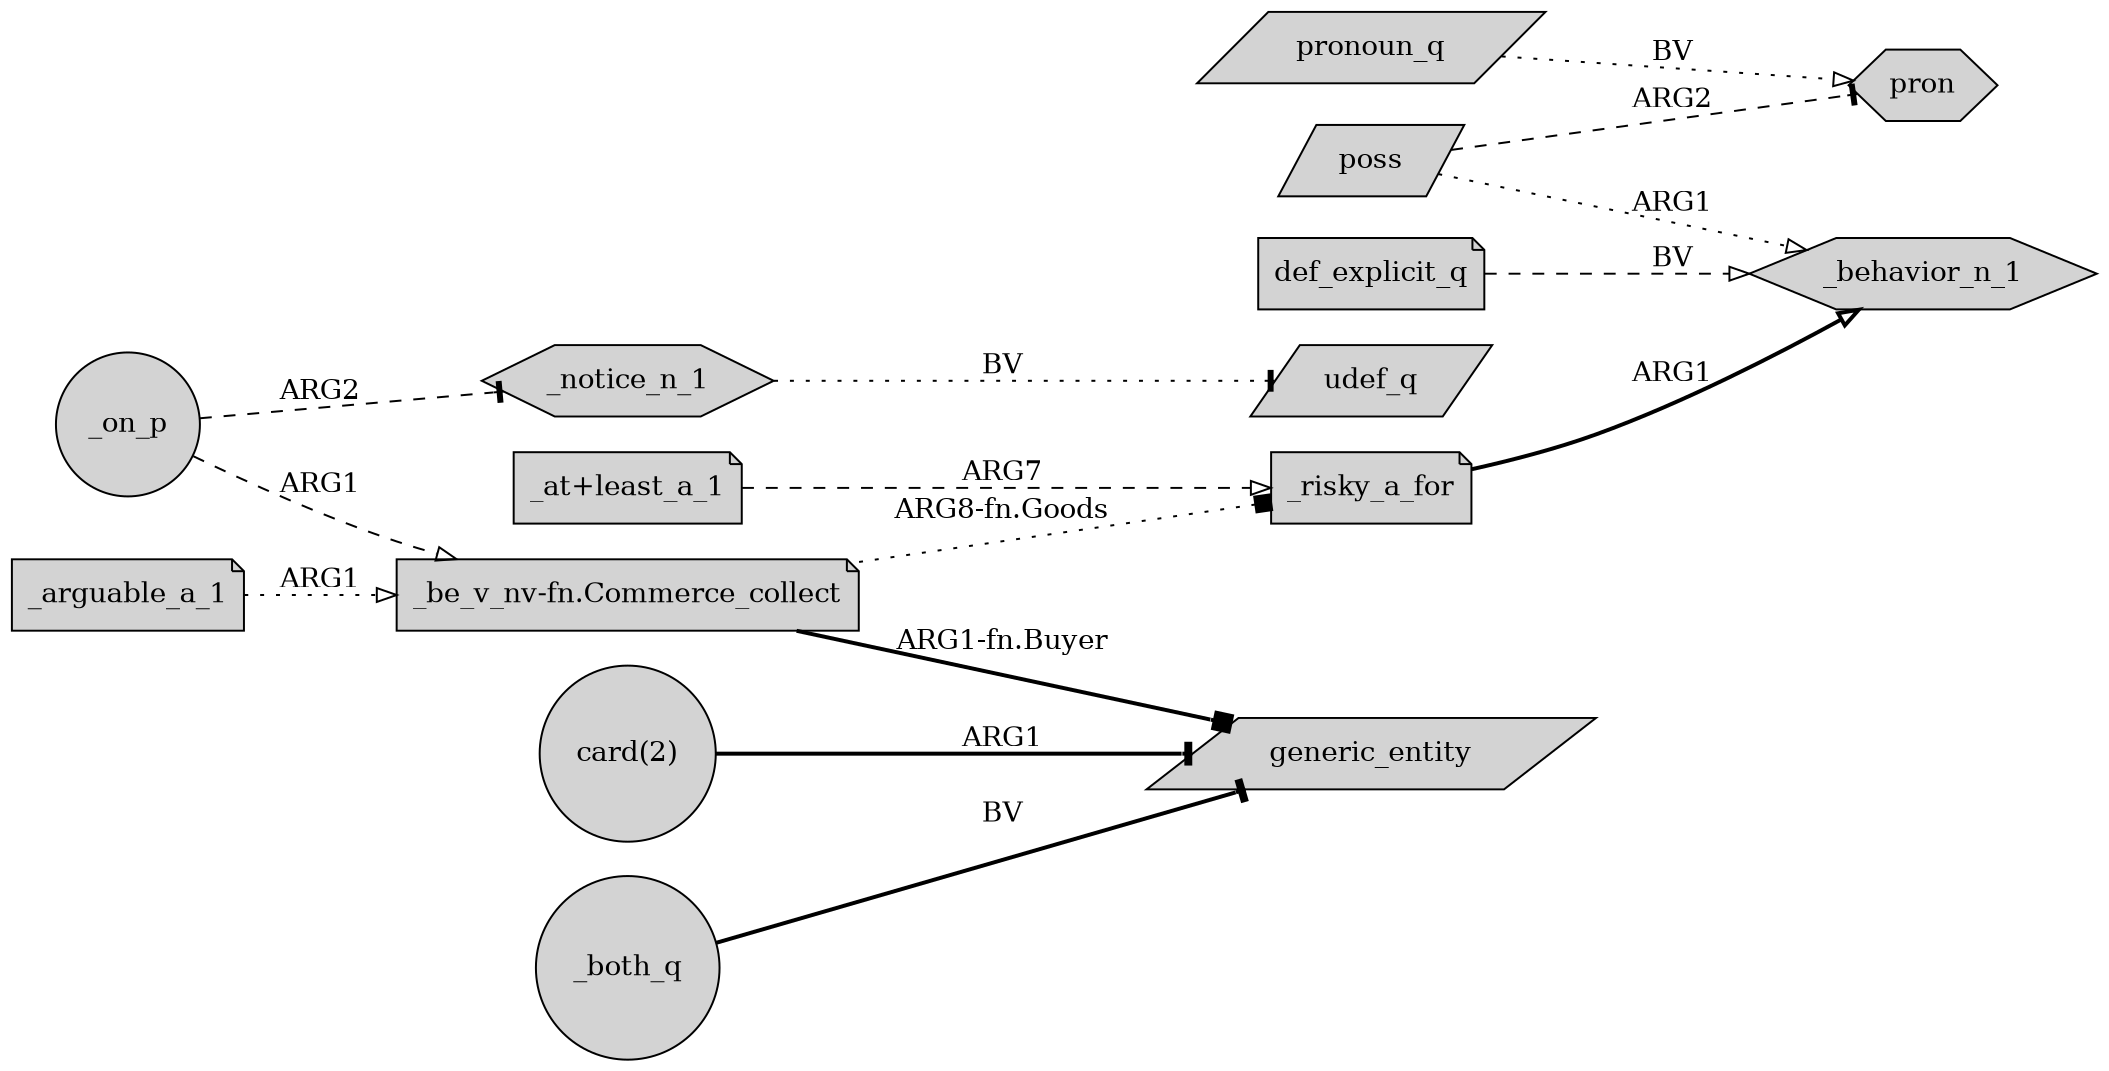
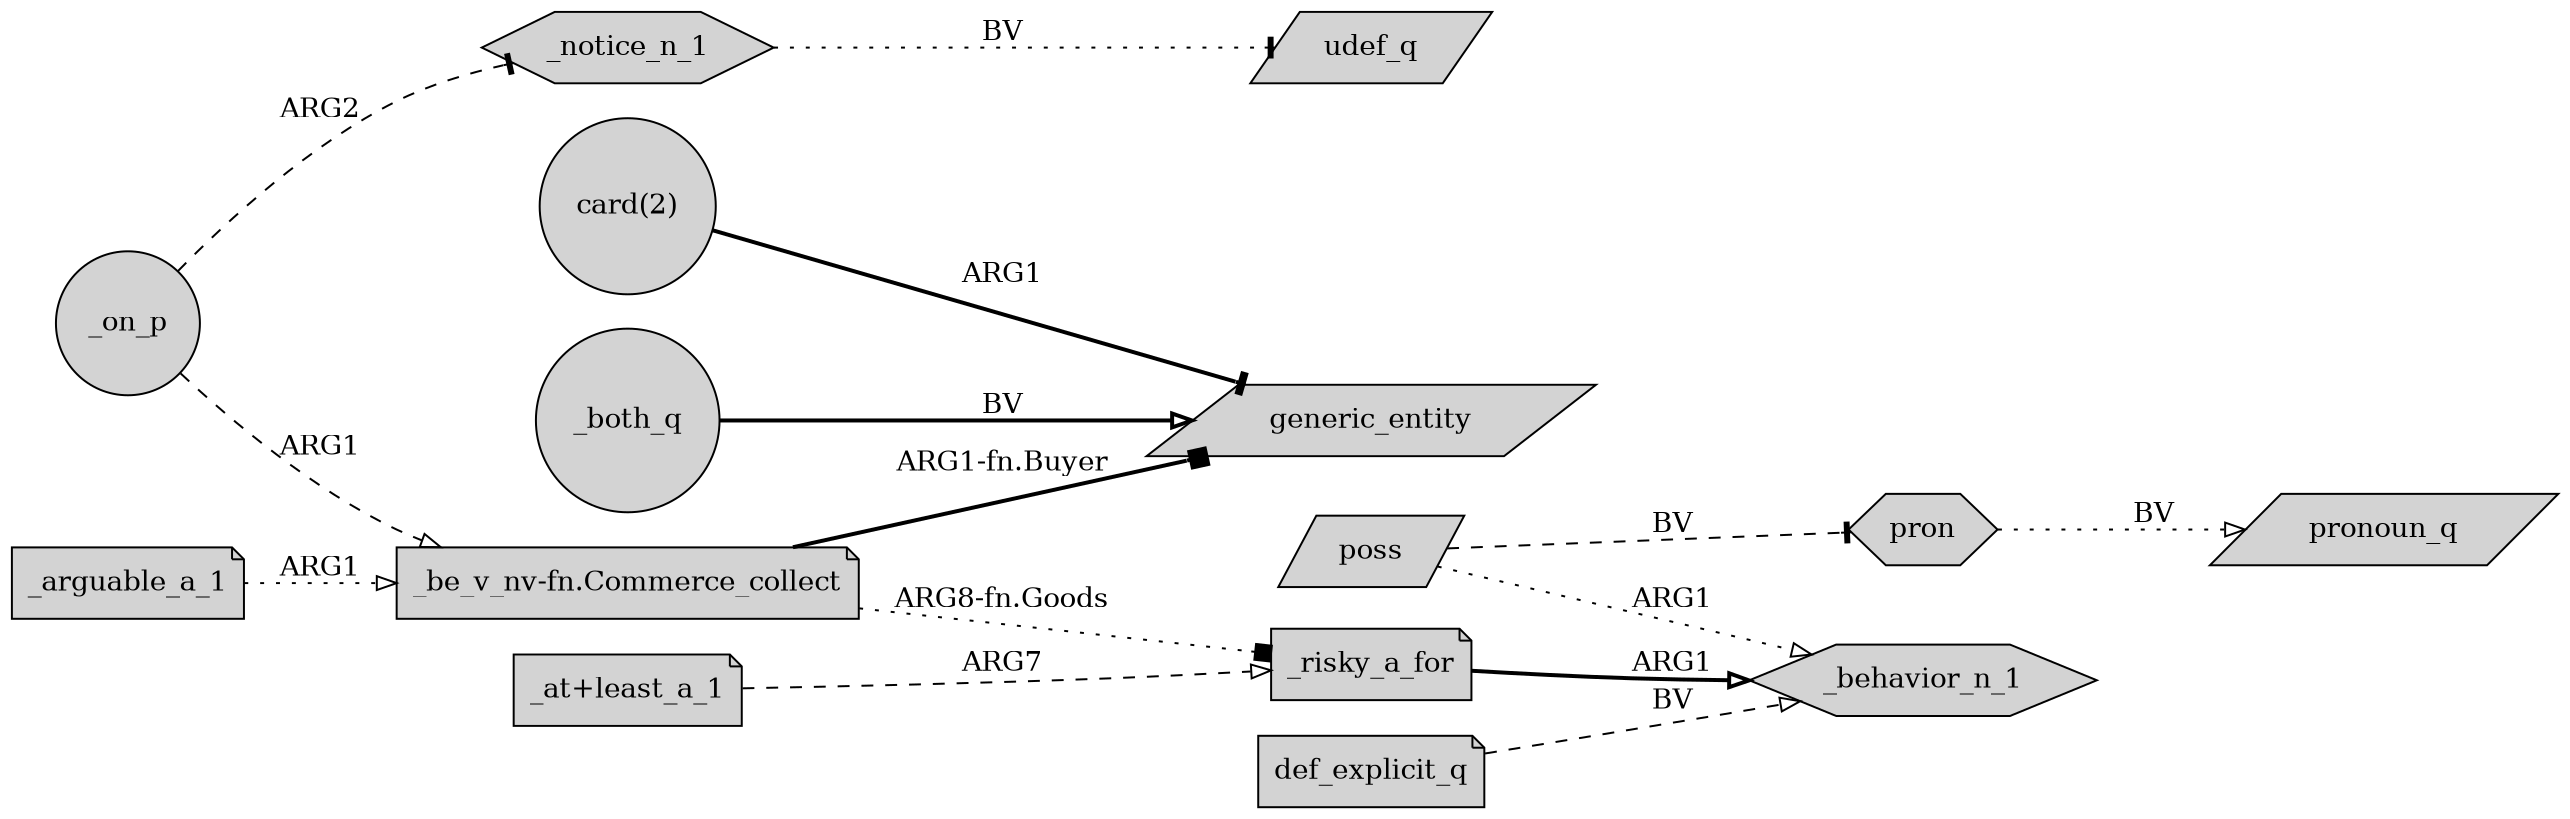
edge "pronoun_q" -> "pron": reversed
edge "poss" -> "pron": label "ARG2" -> "BV"
edge "_both_q" -> "generic_entity": arrowhead tee -> onormal
